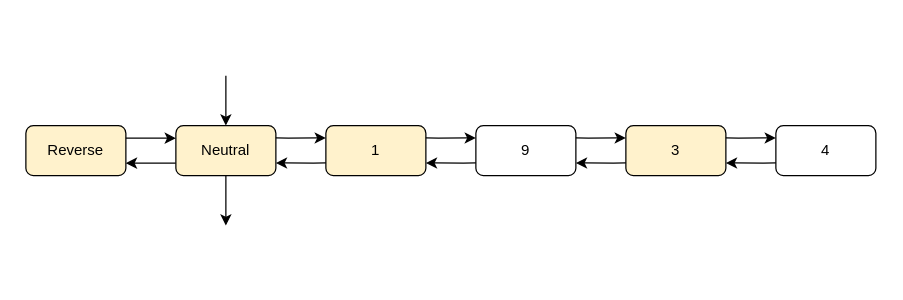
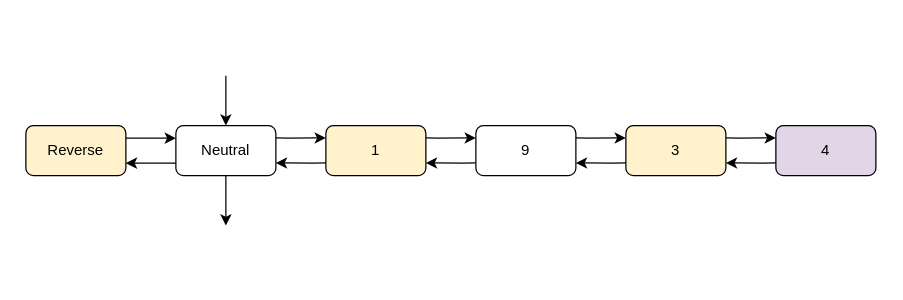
node "Neutral": fillcolor #fff2cc -> #ffffff
node "4": fillcolor #ffffff -> #e1d5e7
